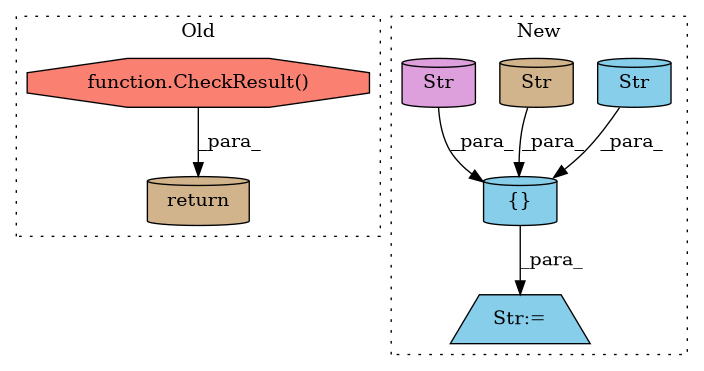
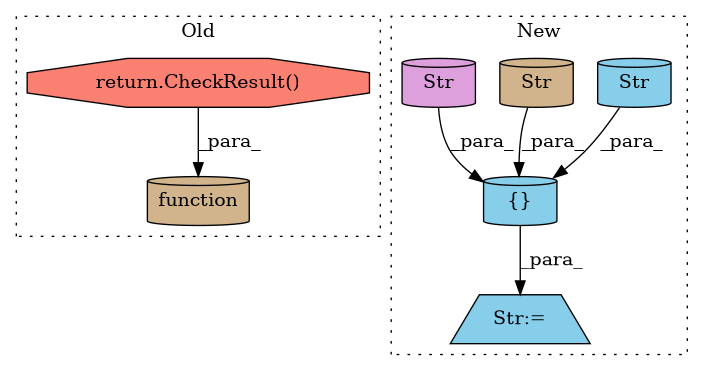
node "function.CheckResult()": label "function.CheckResult()" -> "return.CheckResult()"
node "return": label "return" -> "function"
